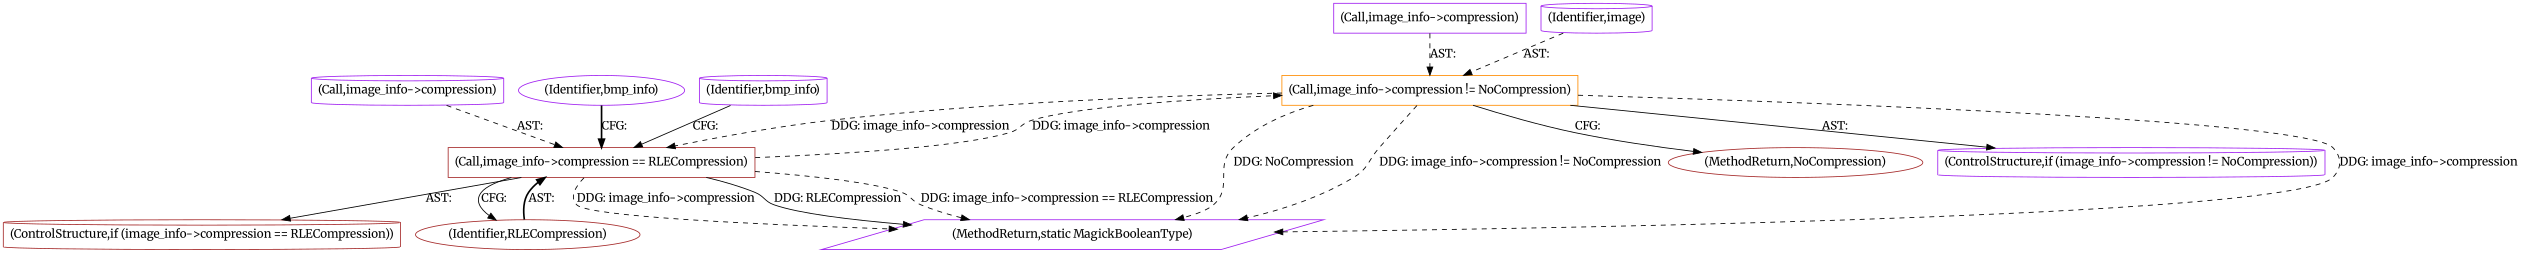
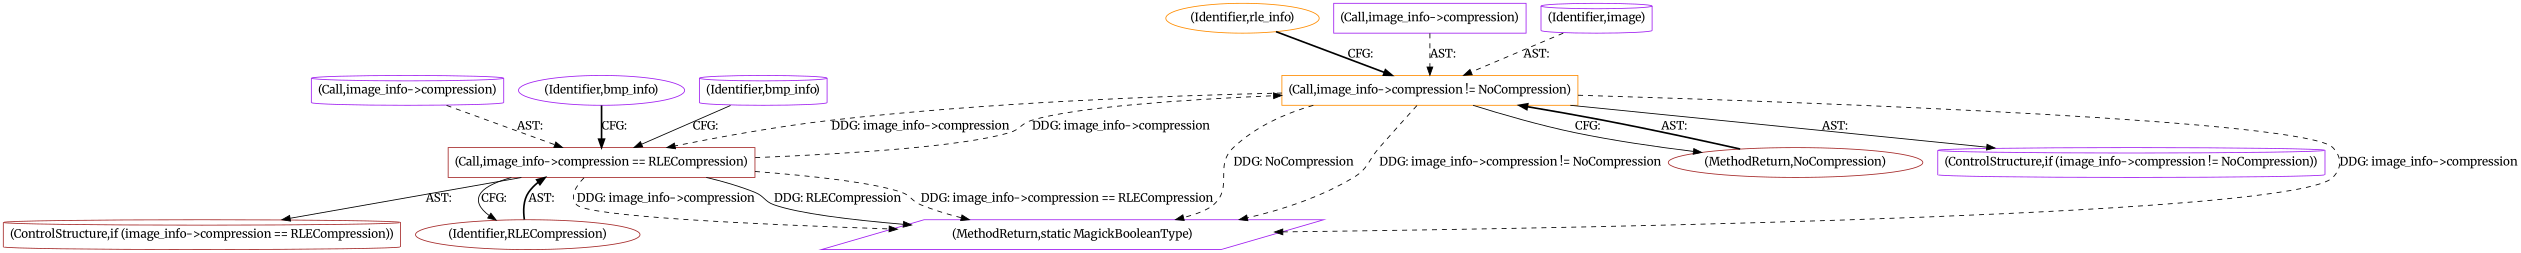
node "(Identifier,rle_info)": added
edge "(MethodReturn,NoCompression)" -> "(Call,image_info->compression != NoCompression)": added, label "AST:"
